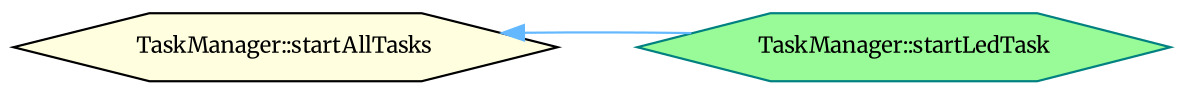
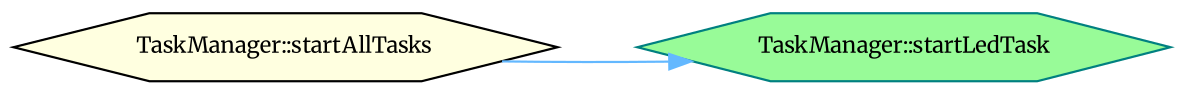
edge "TaskManager::startLedTask" -> "TaskManager::startAllTasks": reversed
